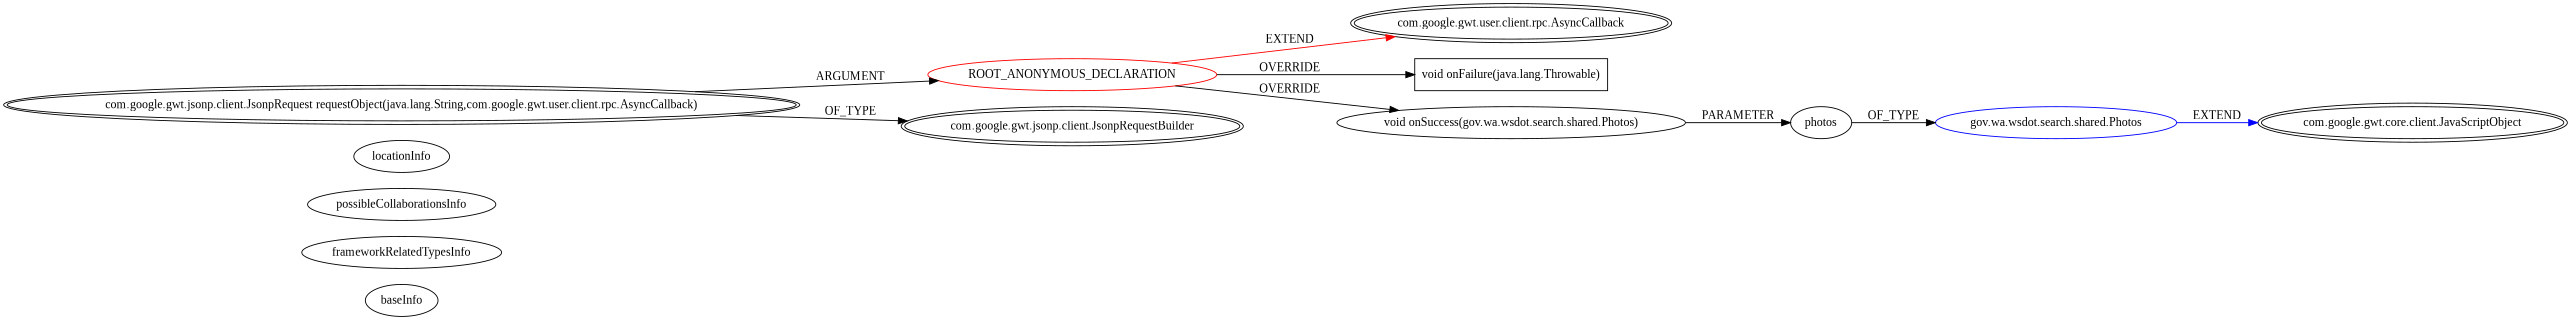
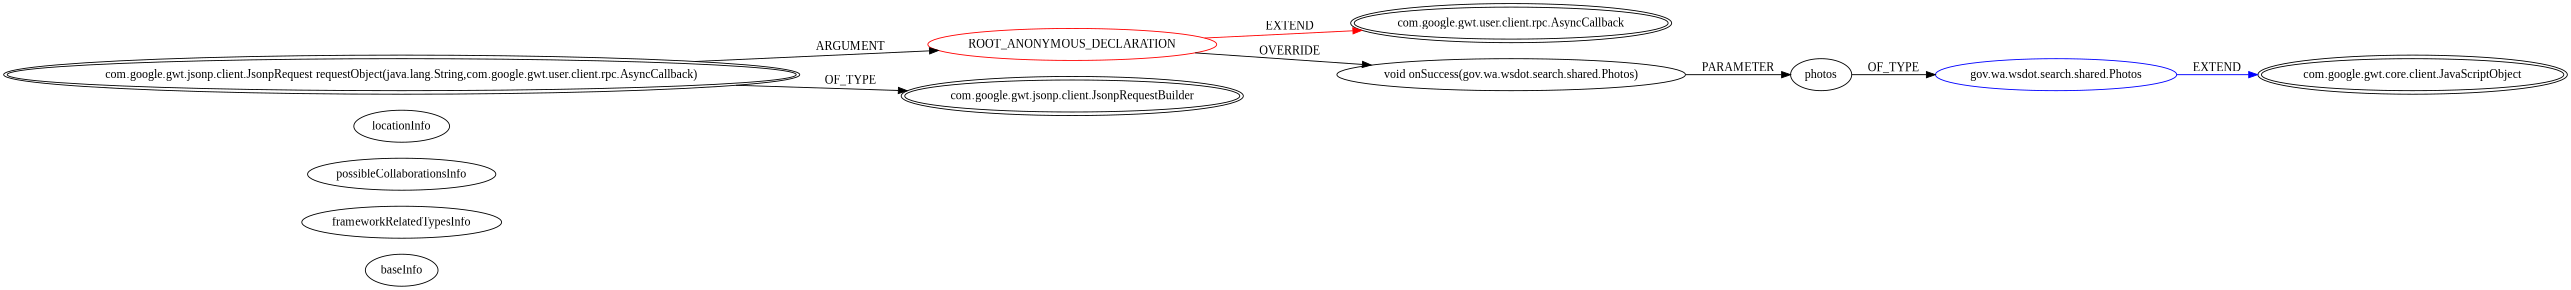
node "void onFailure(java.lang.Throwable)": removed
